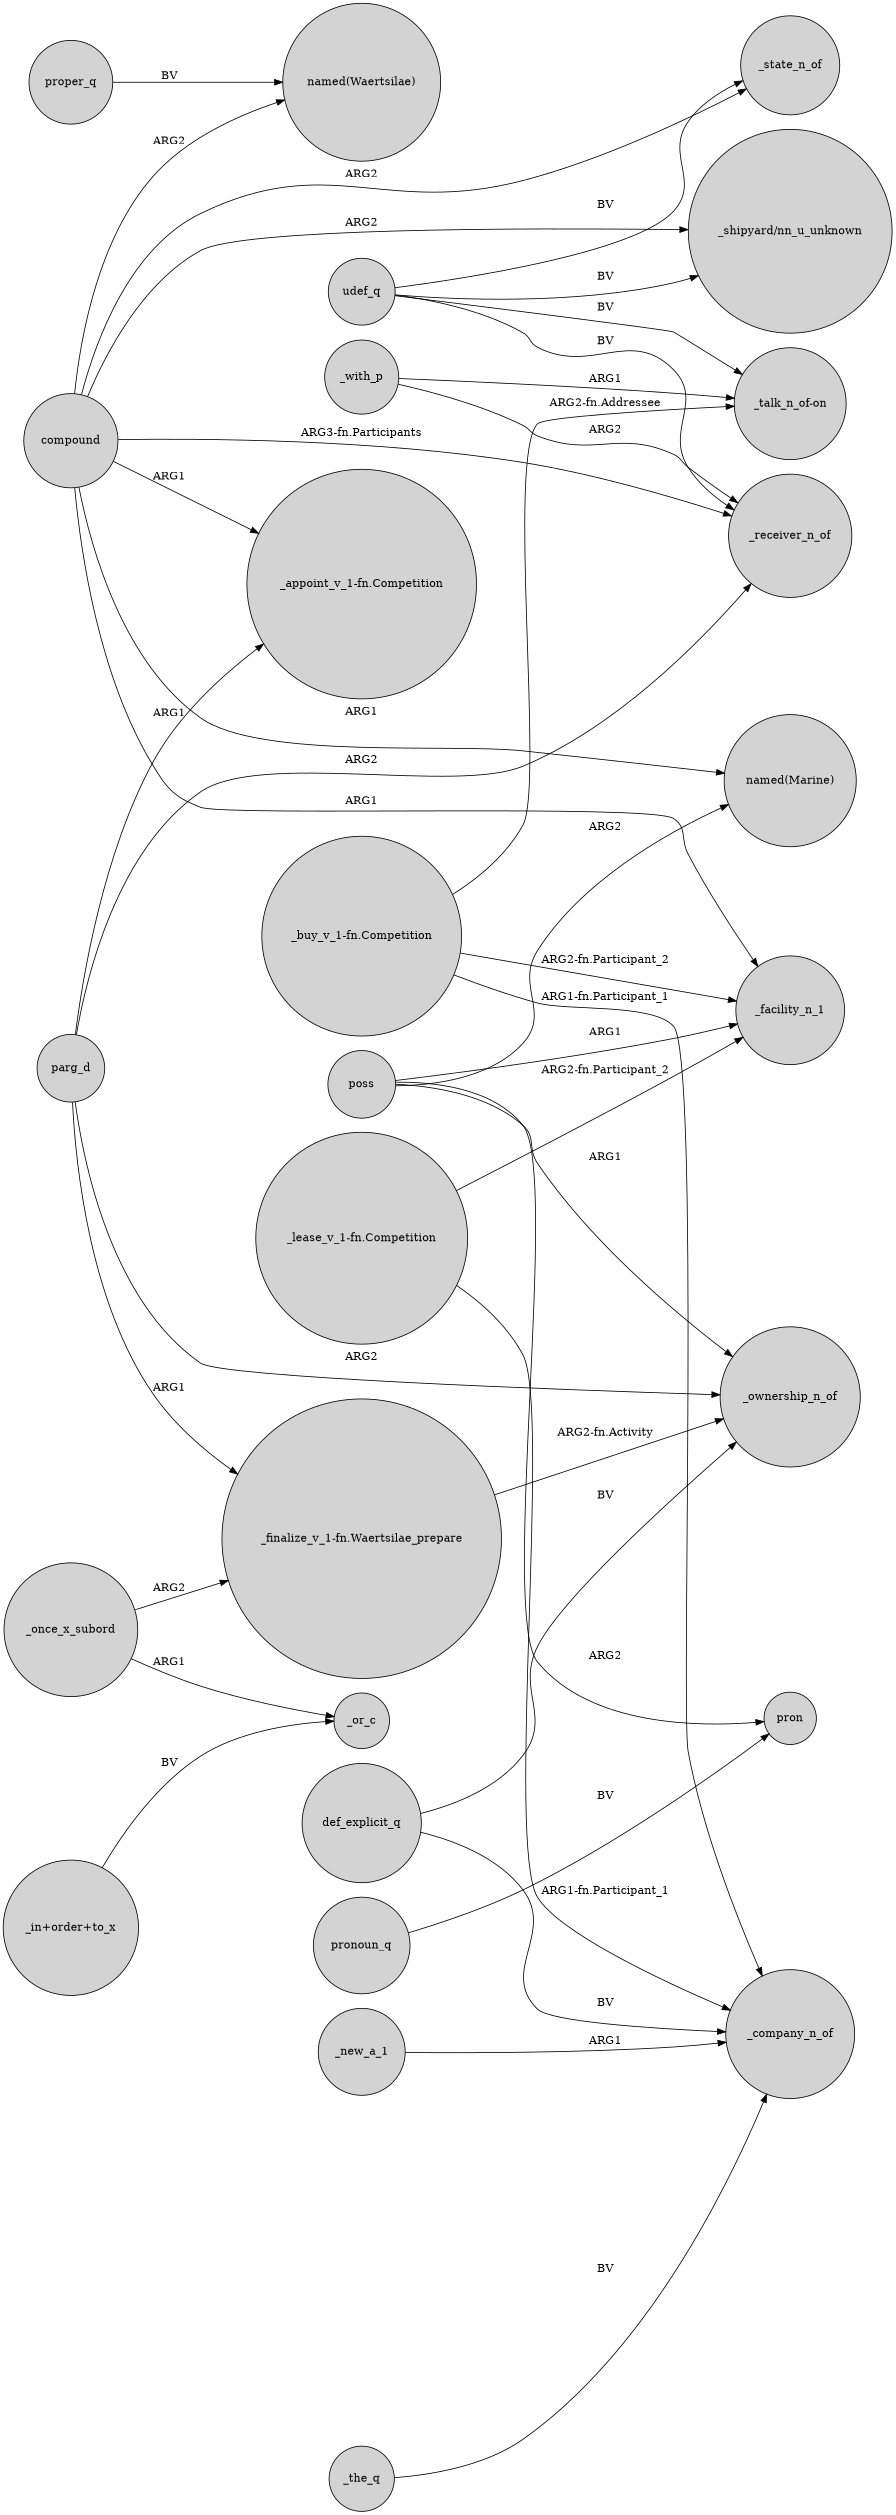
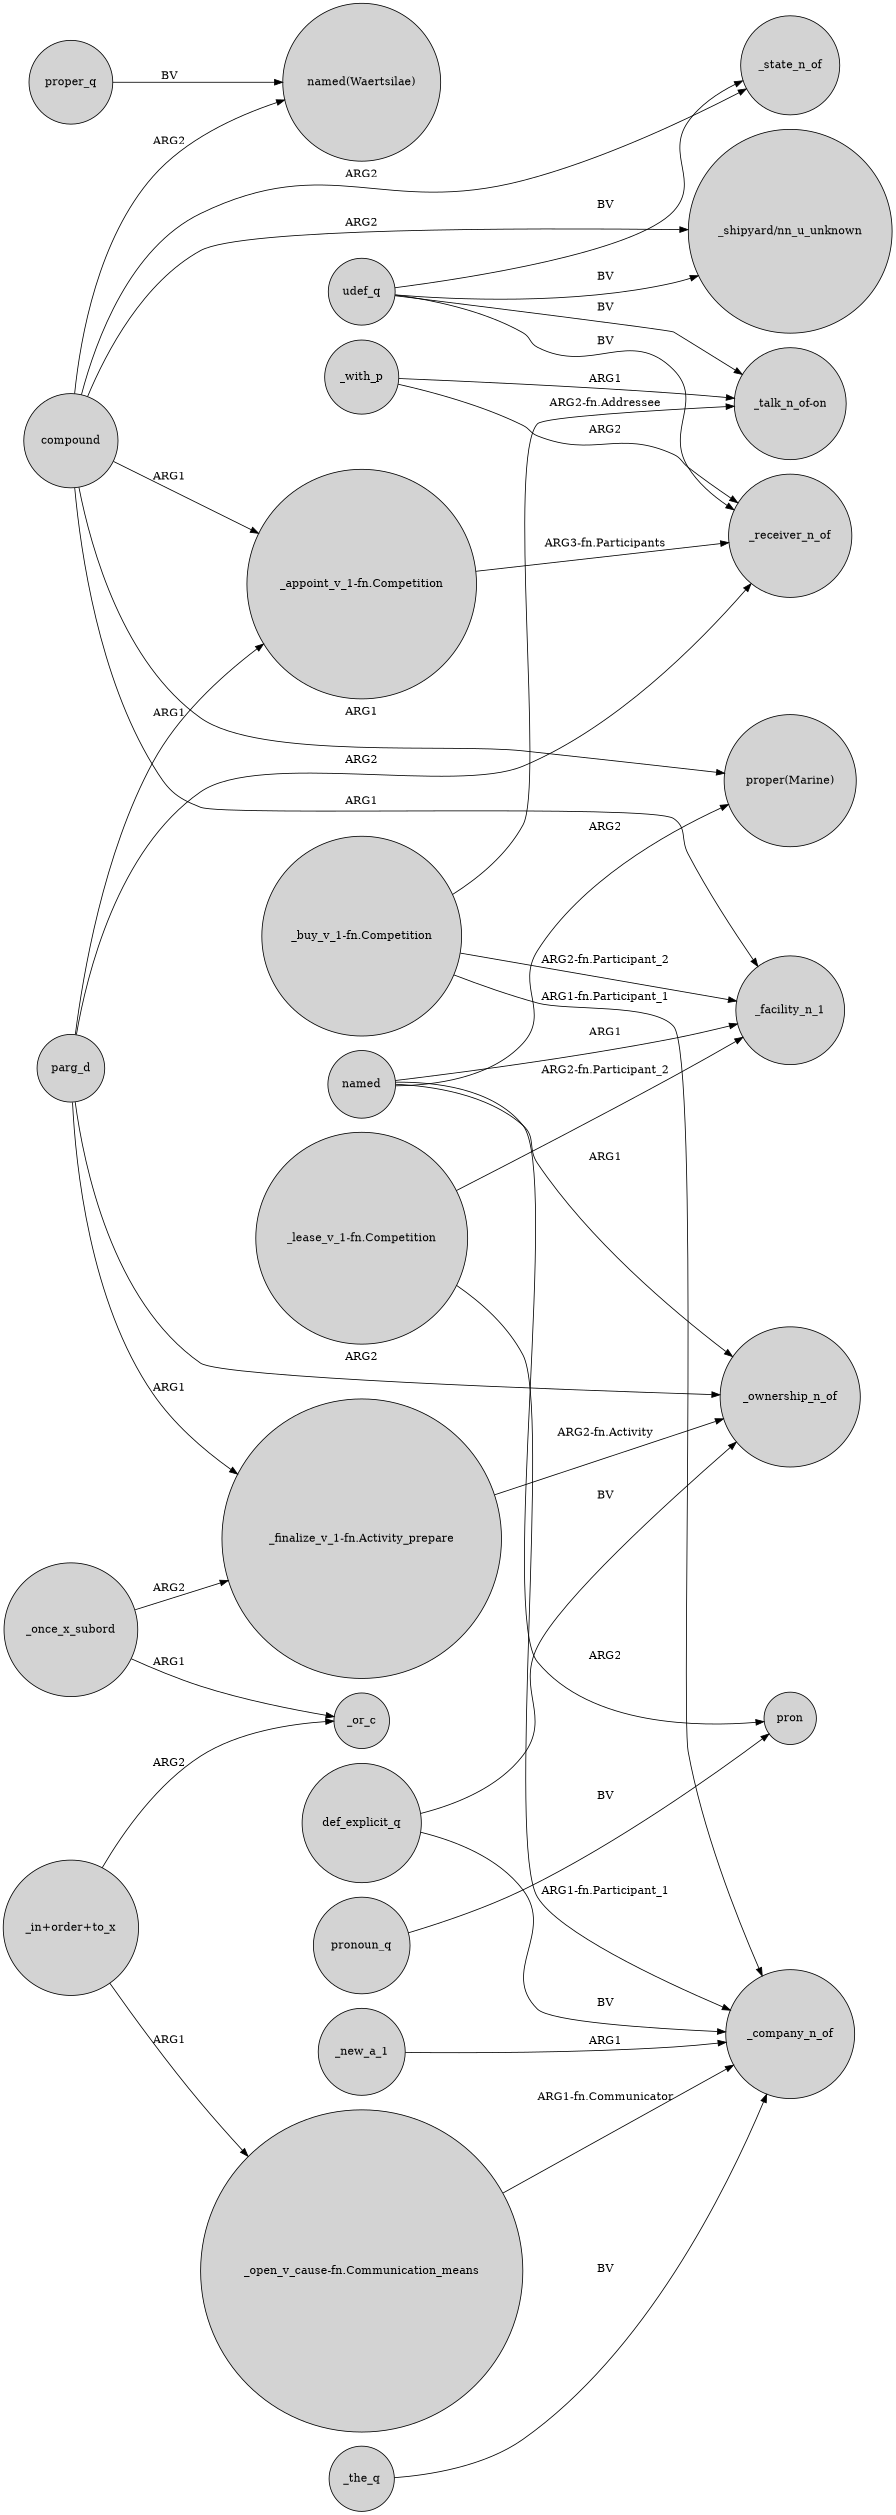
edge "compound" -> "_receiver_n_of": now "_appoint_v_1-fn.Competition" -> "_receiver_n_of"
node "named(Marine)": label "named(Marine)" -> "proper(Marine)"
node "poss": label "poss" -> "named"
node "_finalize_v_1-fn.Waertsilae_prepare": label "_finalize_v_1-fn.Waertsilae_prepare" -> "_finalize_v_1-fn.Activity_prepare"
edge "_in+order+to_x" -> "_or_c": label "BV" -> "ARG2"
node "_open_v_cause-fn.Communication_means": added
